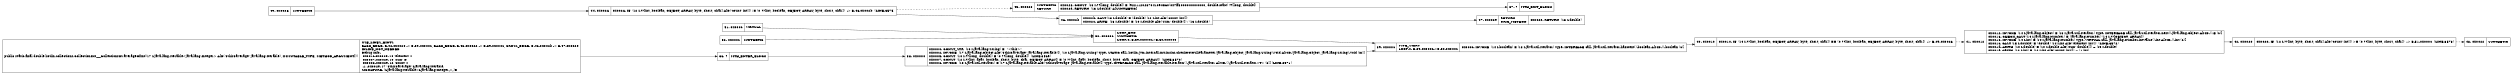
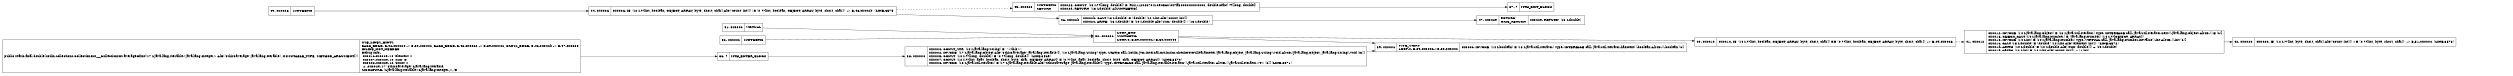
node "47: 0x002e": text "ORIG_METHOD" -> "ORIG_RETURN"
node "48: 0x0022": removed
edge "39: 0x000c" -> "40: 0x0010": now "50: 0x000c" -> "40: 0x0010"
